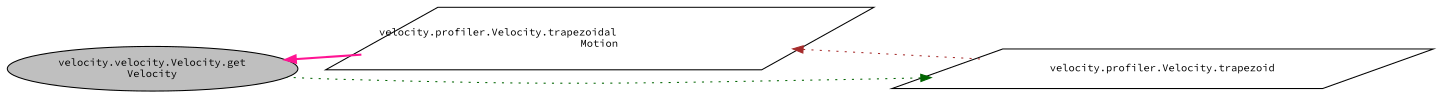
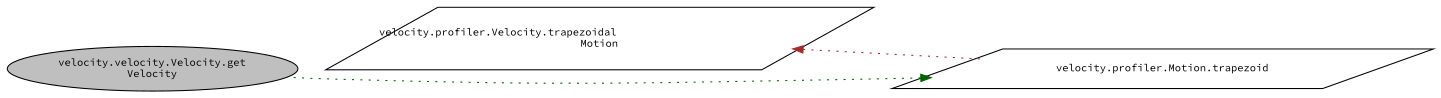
edge "velocity.profiler.Velocity.trapezoidal Motion" -> "velocity.velocity.Velocity.get Velocity": removed
node "velocity.profiler.Velocity.trapezoid": label "velocity.profiler.Velocity.trapezoid" -> "velocity.profiler.Motion.trapezoid"
